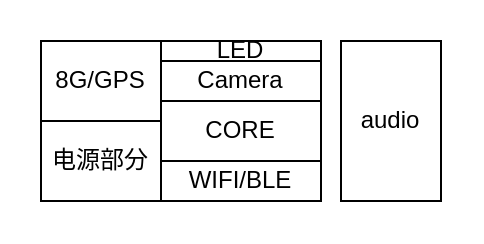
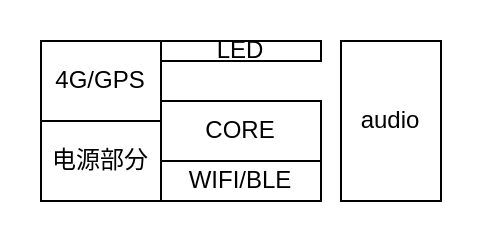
node "8G/GPS": label "8G/GPS" -> "4G/GPS"
node "Camera": removed
